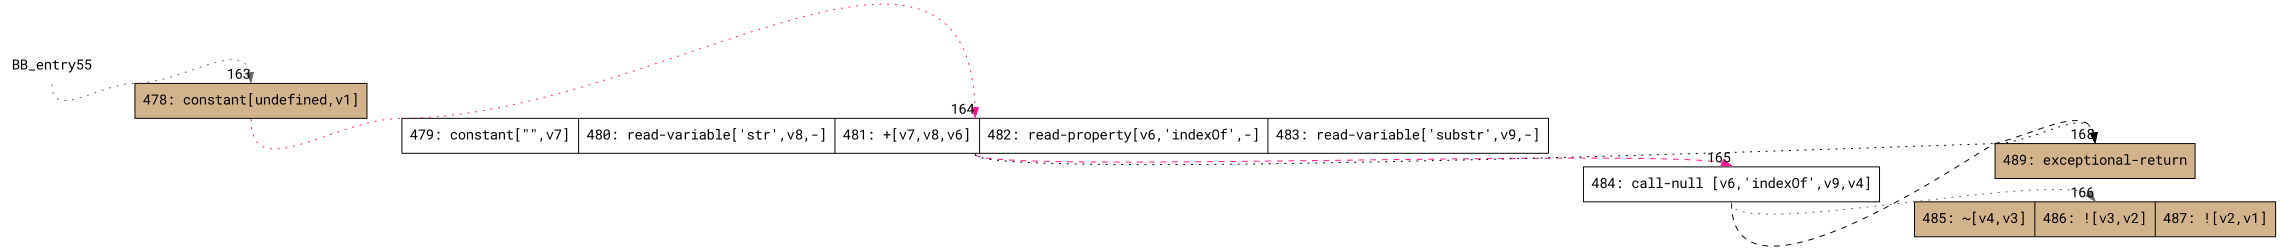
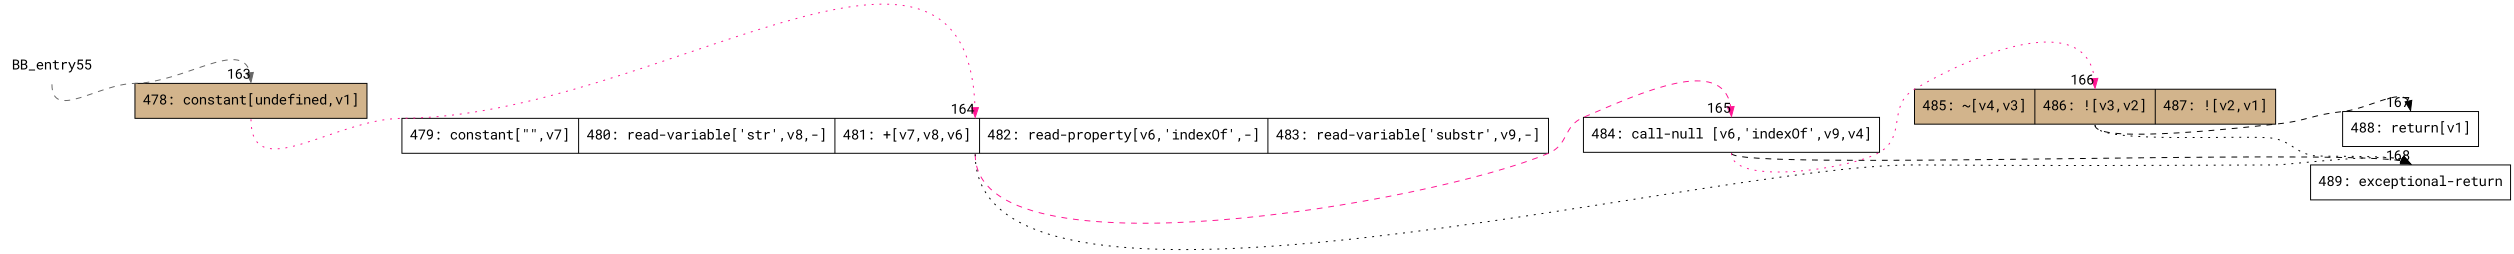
edge "BB_entry55" -> "478: constant[undefined,v1]": style dotted -> dashed
node "488: return[v1]": added
edge "485: ~[v4,v3]" -> "489: exceptional-return": added
node "489: exceptional-return": fillcolor tan -> white
edge "484: call-null [v6,'indexOf',v9,v4]" -> "485: ~[v4,v3]": color gray40 -> deeppink
